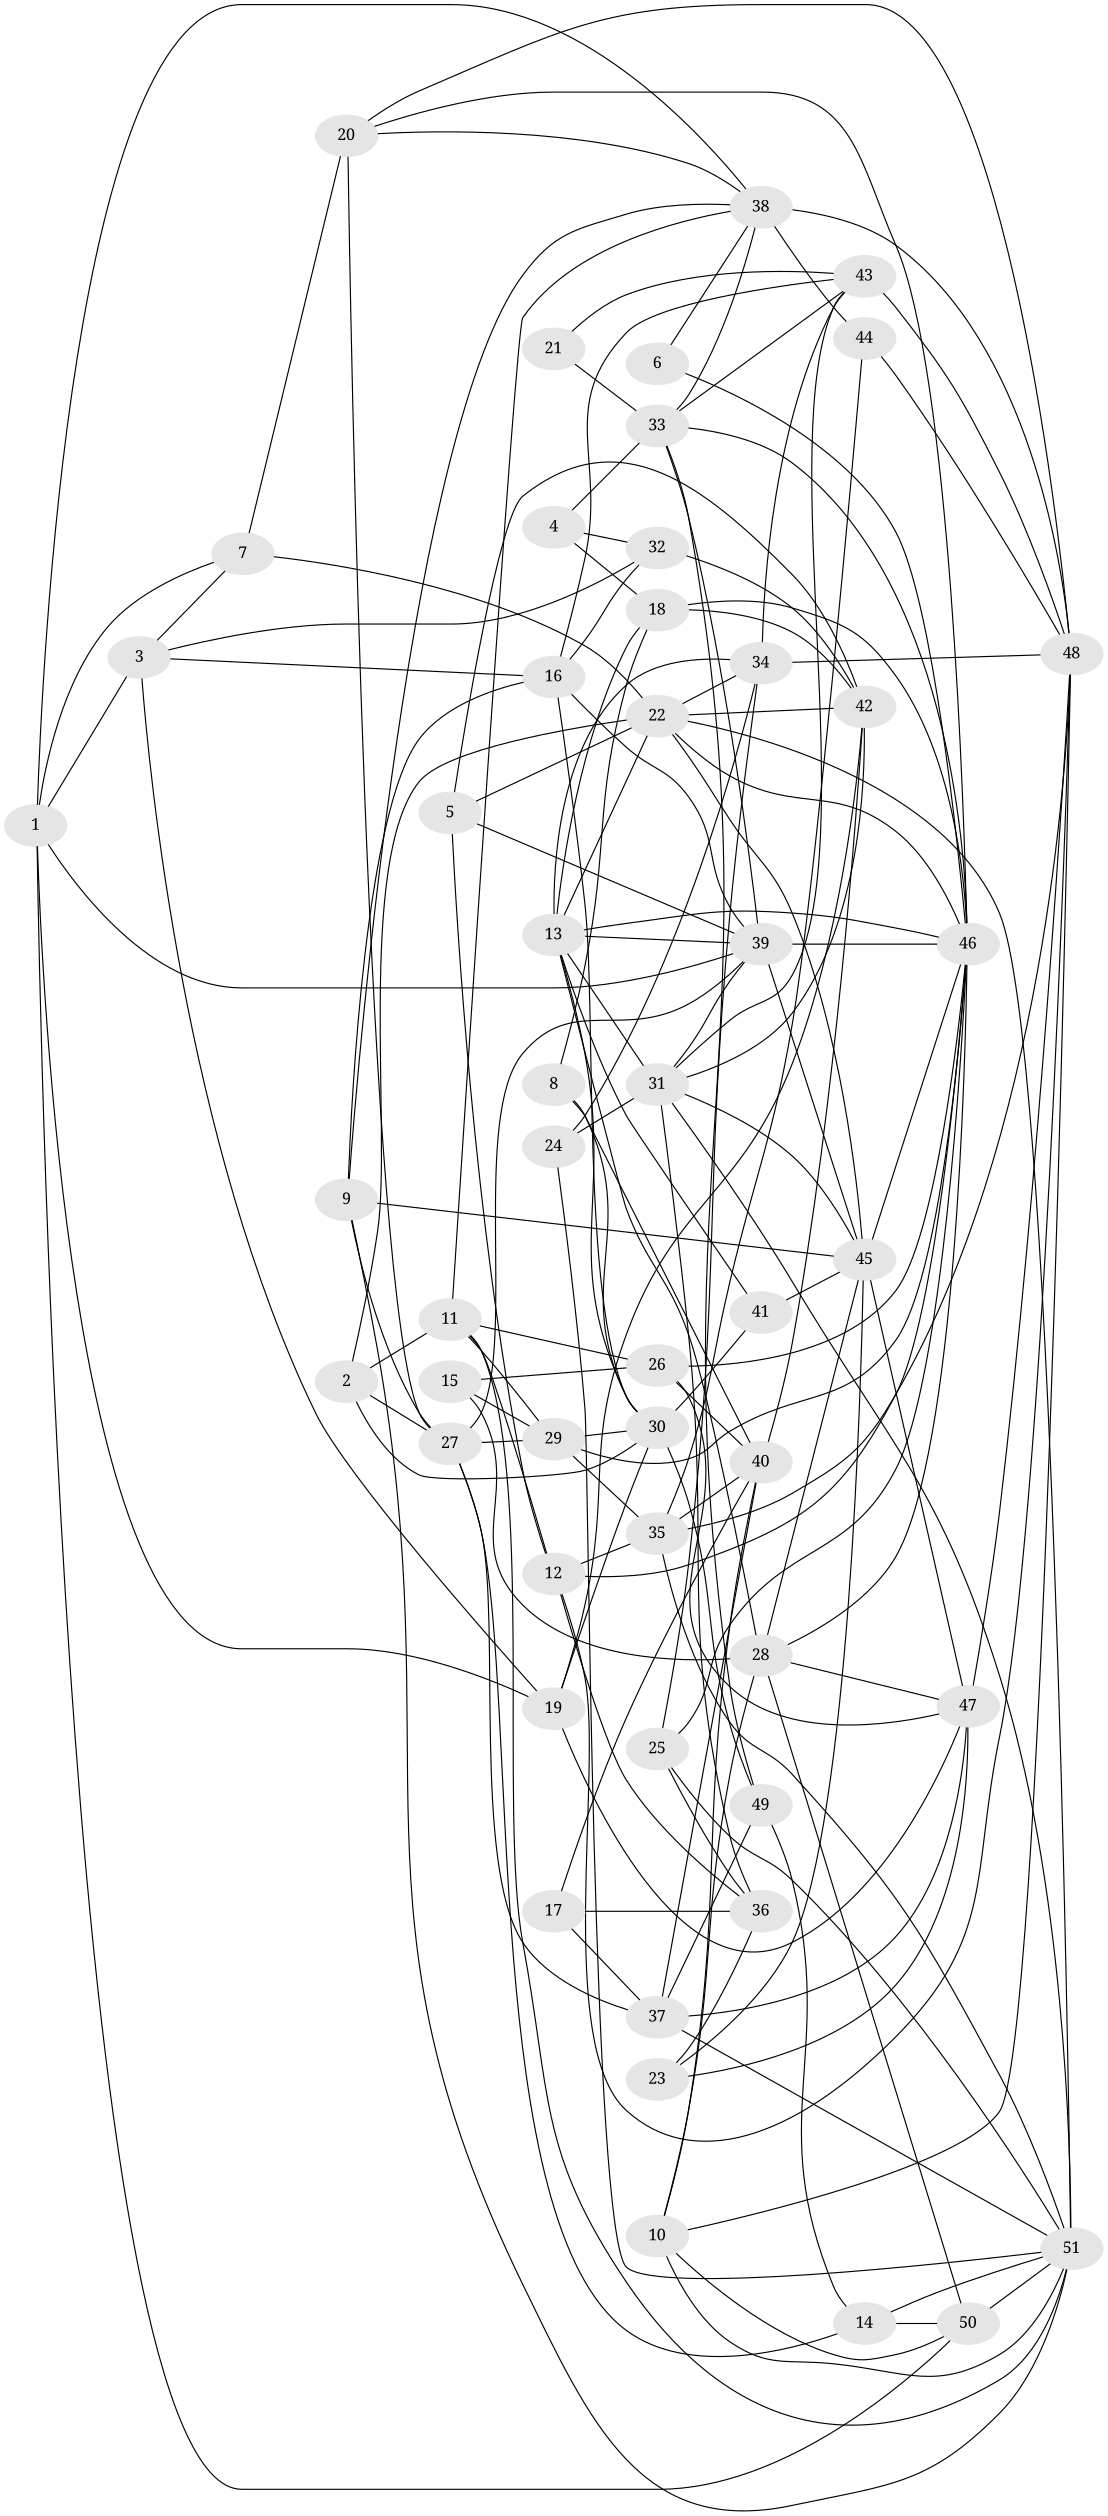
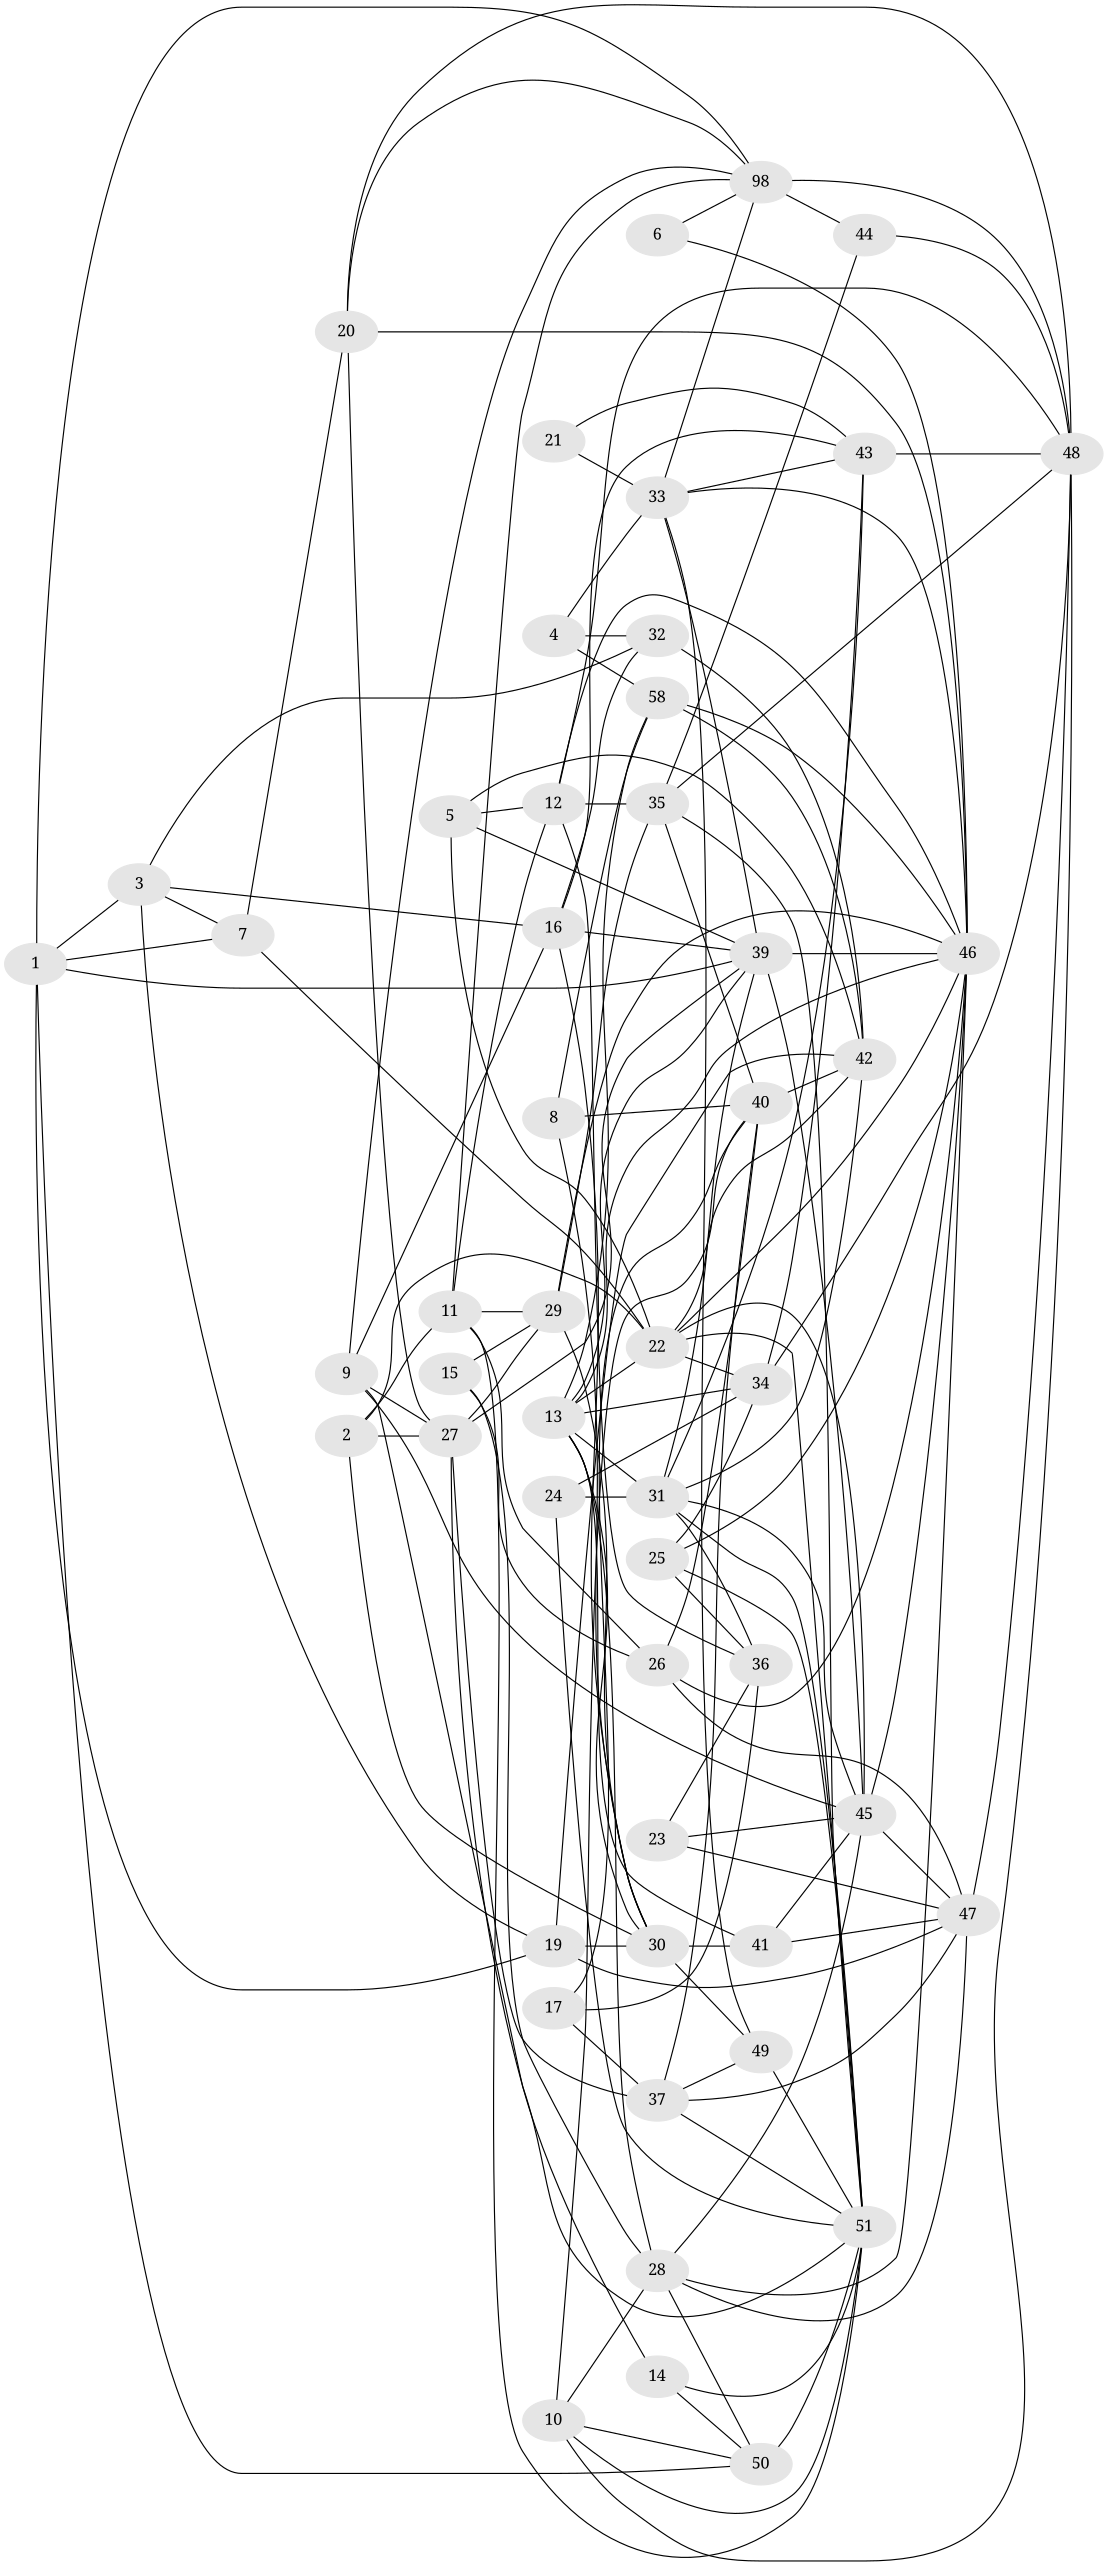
node "38": label "38" -> "98"
node "18": label "18" -> "58"
edge "47" -- "41": added
edge "49" -- "14": now "49" -- "51"
